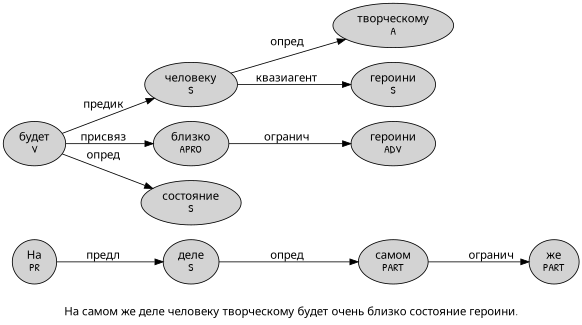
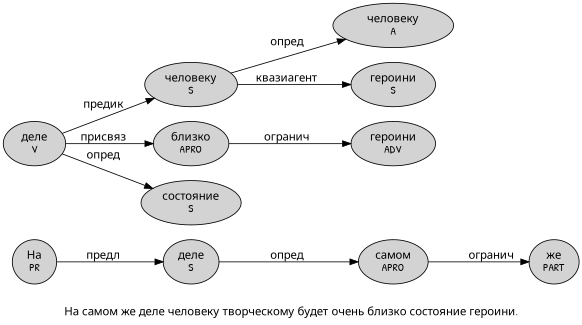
node "творческому A": label "творческому A" -> "человеку A"
node "будет V": label "будет V" -> "деле V"
node "самом PART": label "самом PART" -> "самом APRO"
